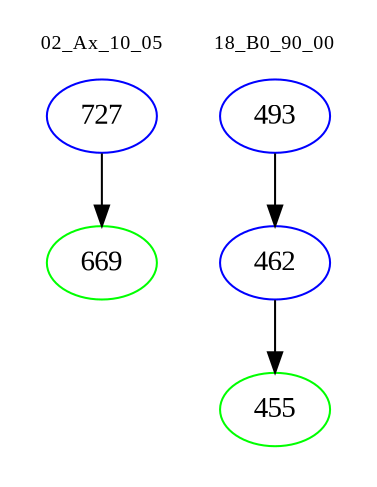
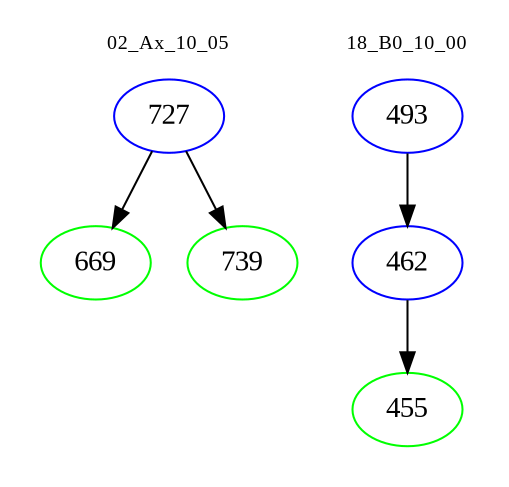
cluster "18_B0_90_00": label "18_B0_90_00" -> "18_B0_10_00"
node "739": added
